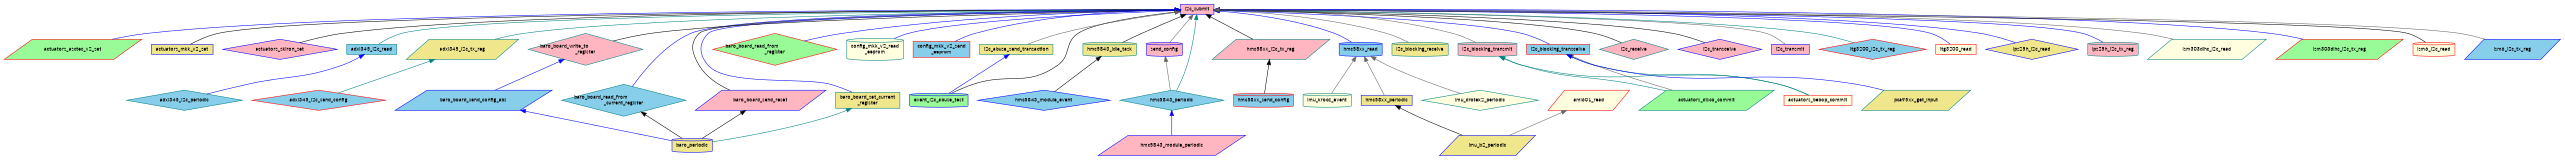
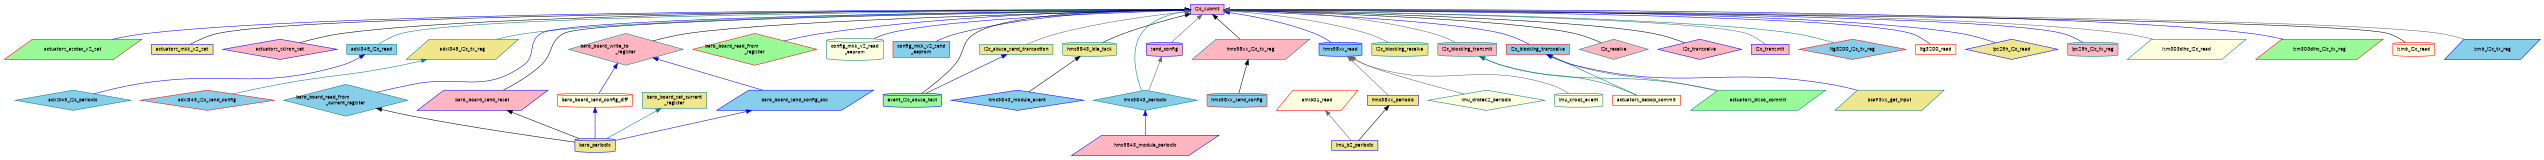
edge "baro_board_set_current _register" -> "i2c_submit": removed
node "baro_board_send_config_diff": added
node "imu_b2_periodic": shape parallelogram -> box
